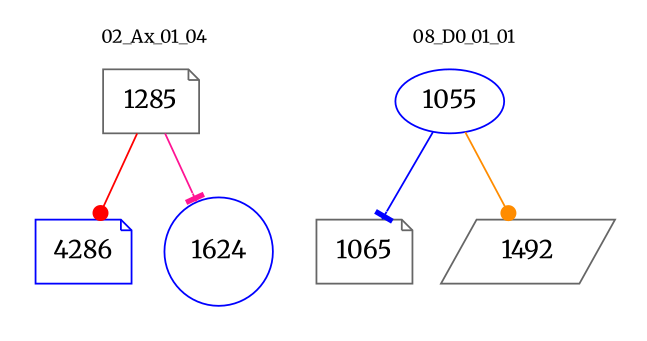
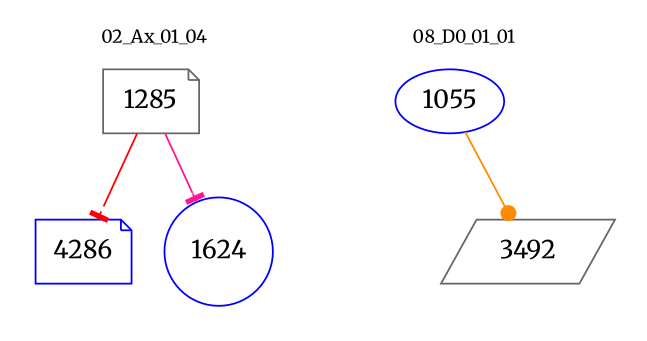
edge "1285" -> "4286": arrowhead dot -> tee
node "1065": removed
node "1492": label "1492" -> "3492"
